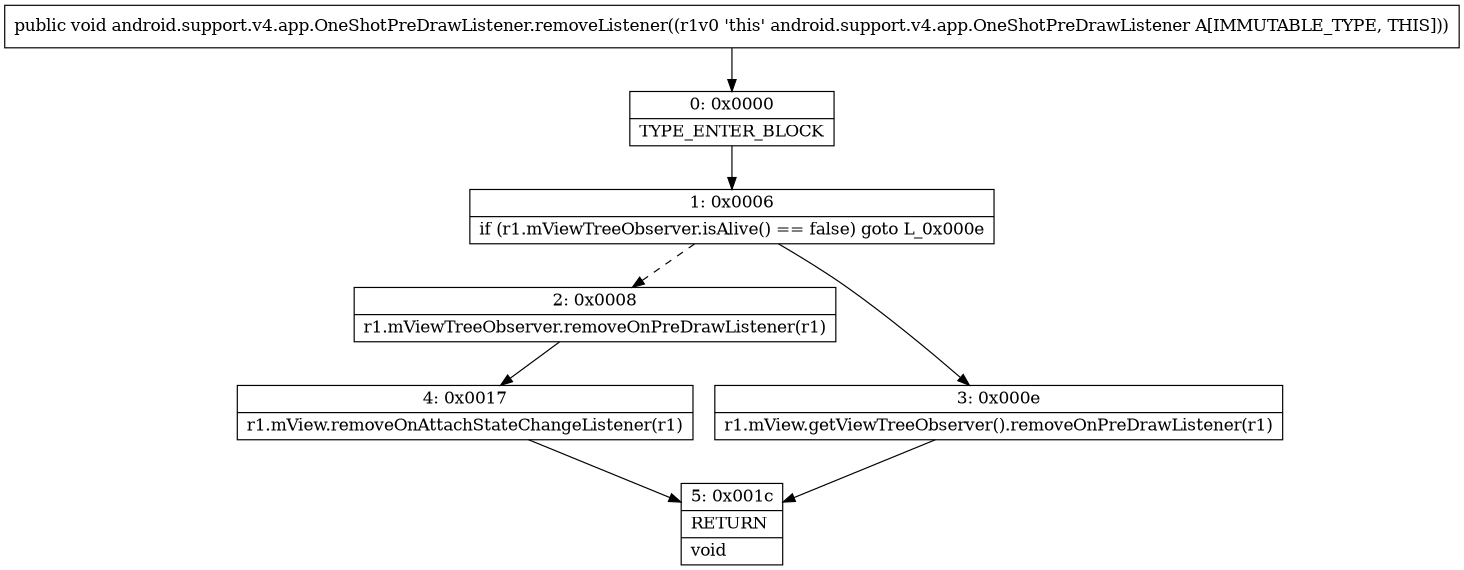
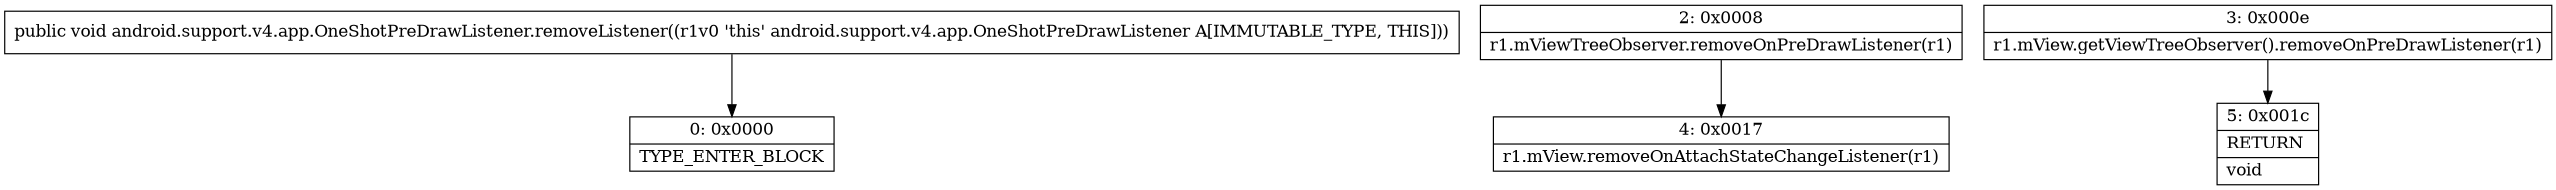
node "1: 0x0006": removed
edge "4: 0x0017" -> "5: 0x001c": removed
